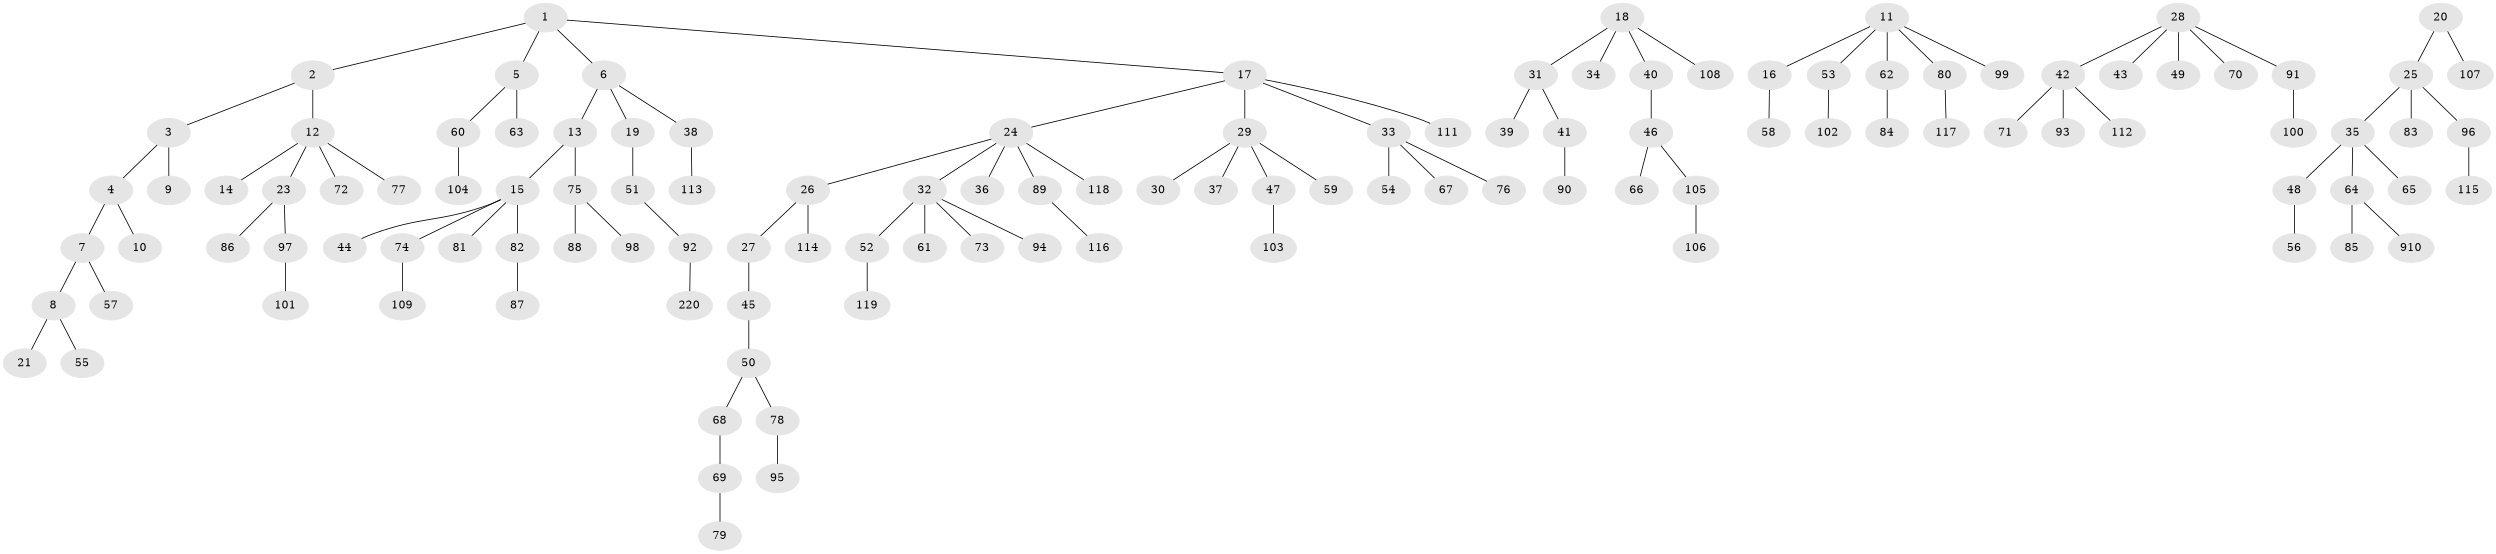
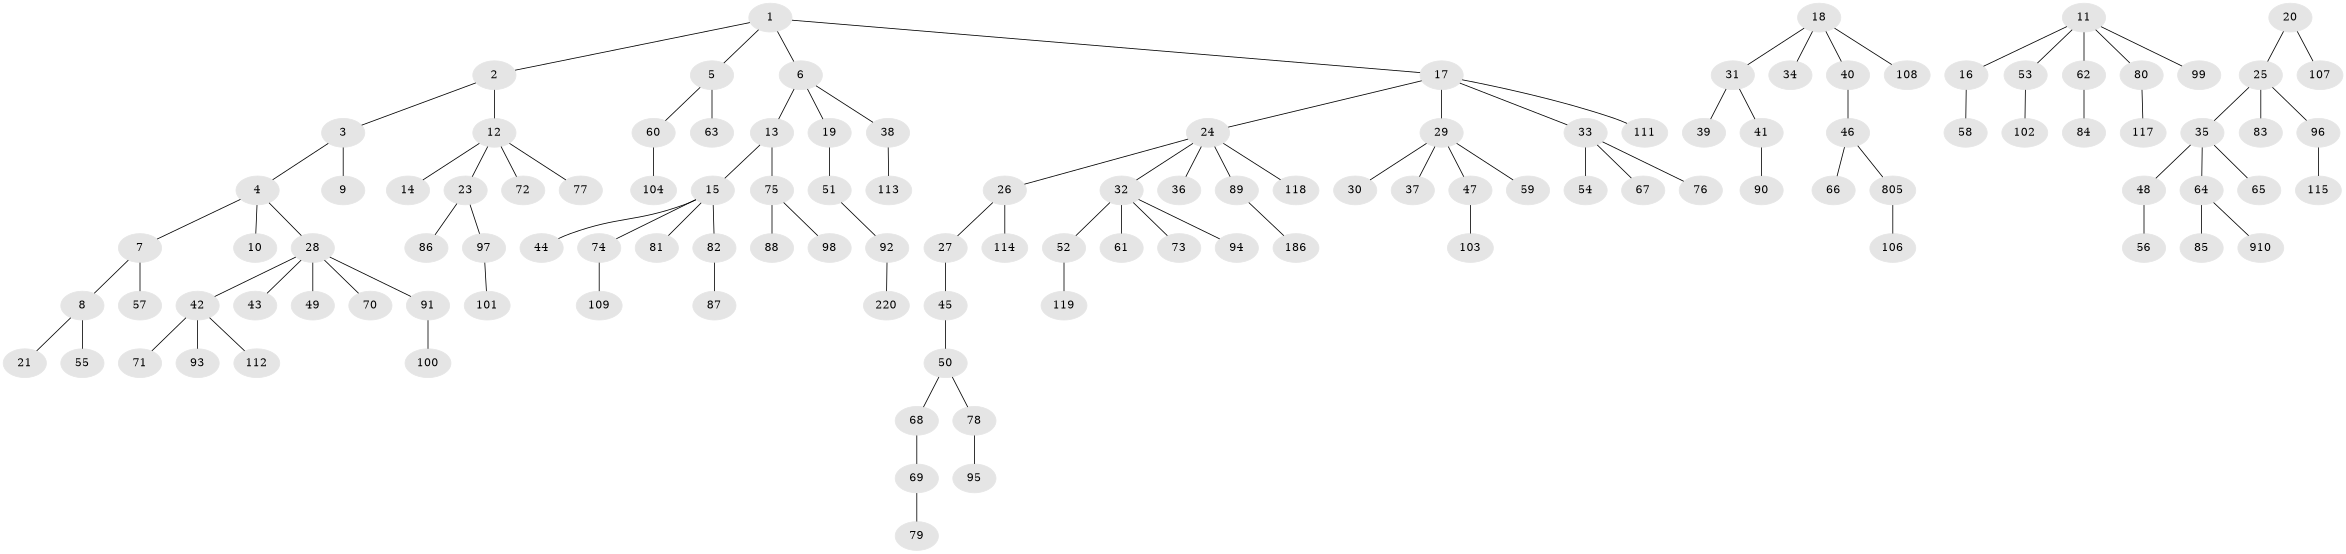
node "105": label "105" -> "805"
edge "4" -- "28": added
node "116": label "116" -> "186"
